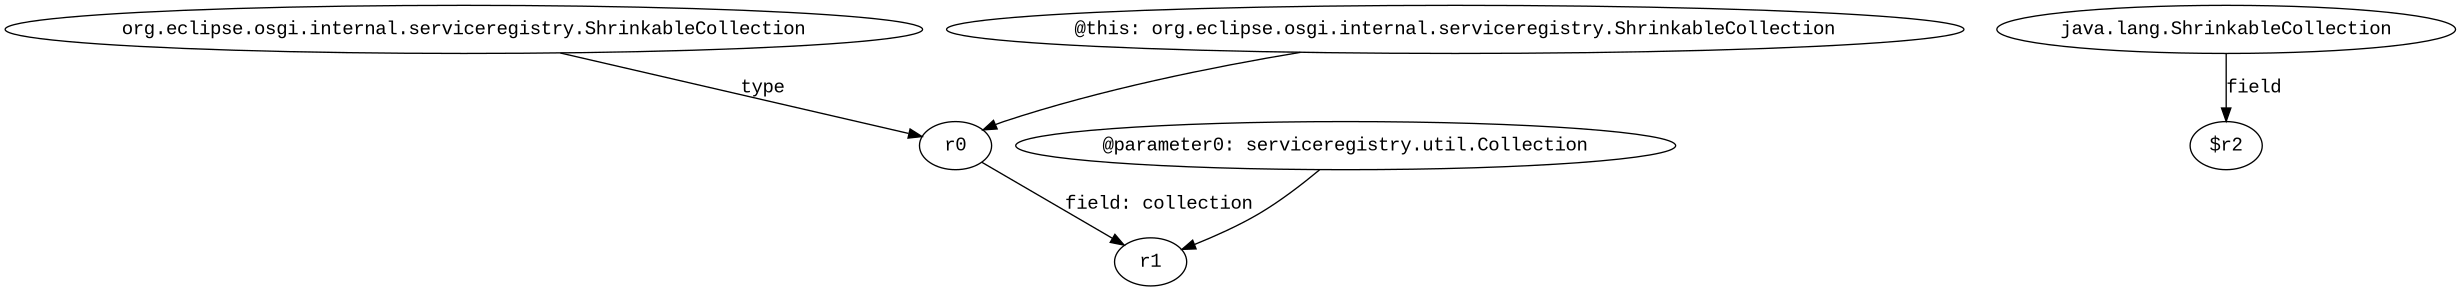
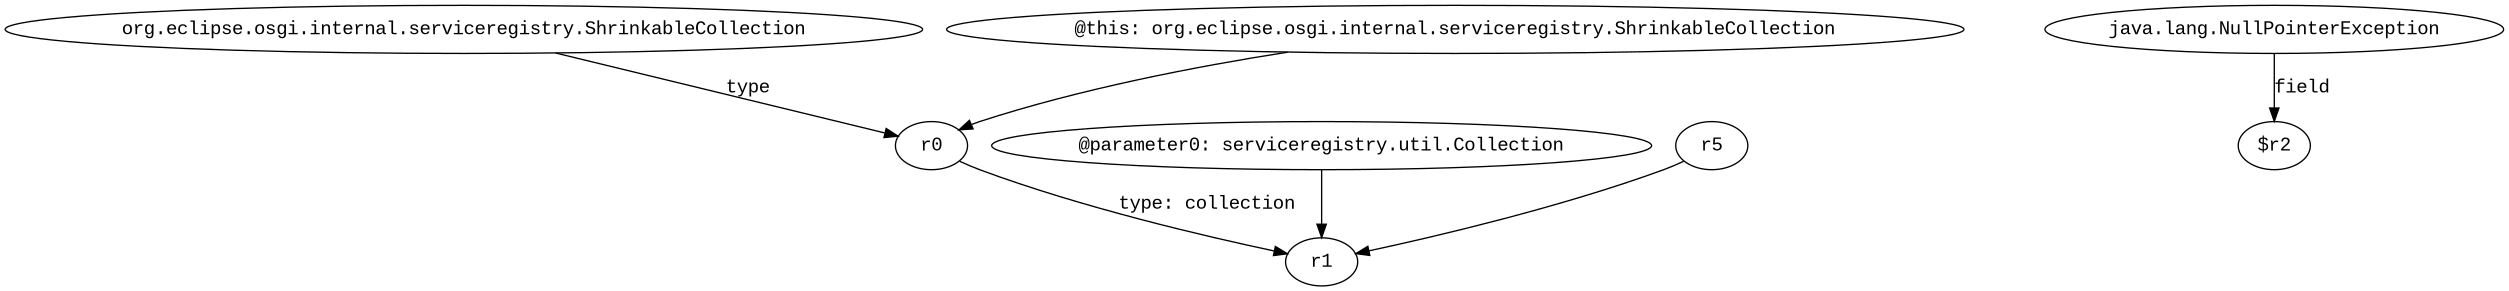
node "java.lang.ShrinkableCollection": label "java.lang.ShrinkableCollection" -> "java.lang.NullPointerException"
node "r5": added
edge "r0" -> "r1": label "field: collection" -> "type: collection"
